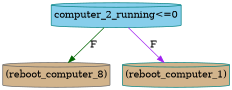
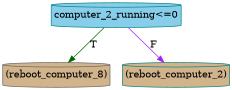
edge "computer_2_running<=0" -> "(reboot_computer_8)": label "F" -> "T"
node "(reboot_computer_1)": label "(reboot_computer_1)" -> "(reboot_computer_2)"
